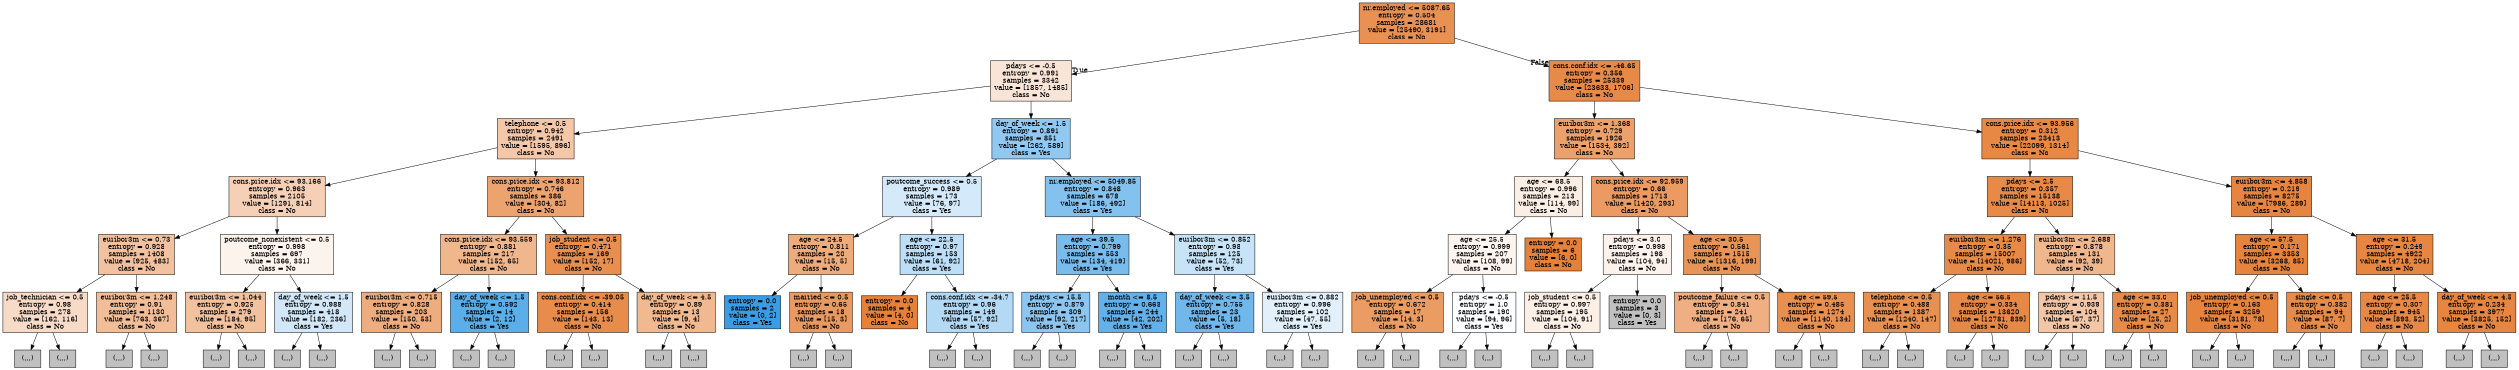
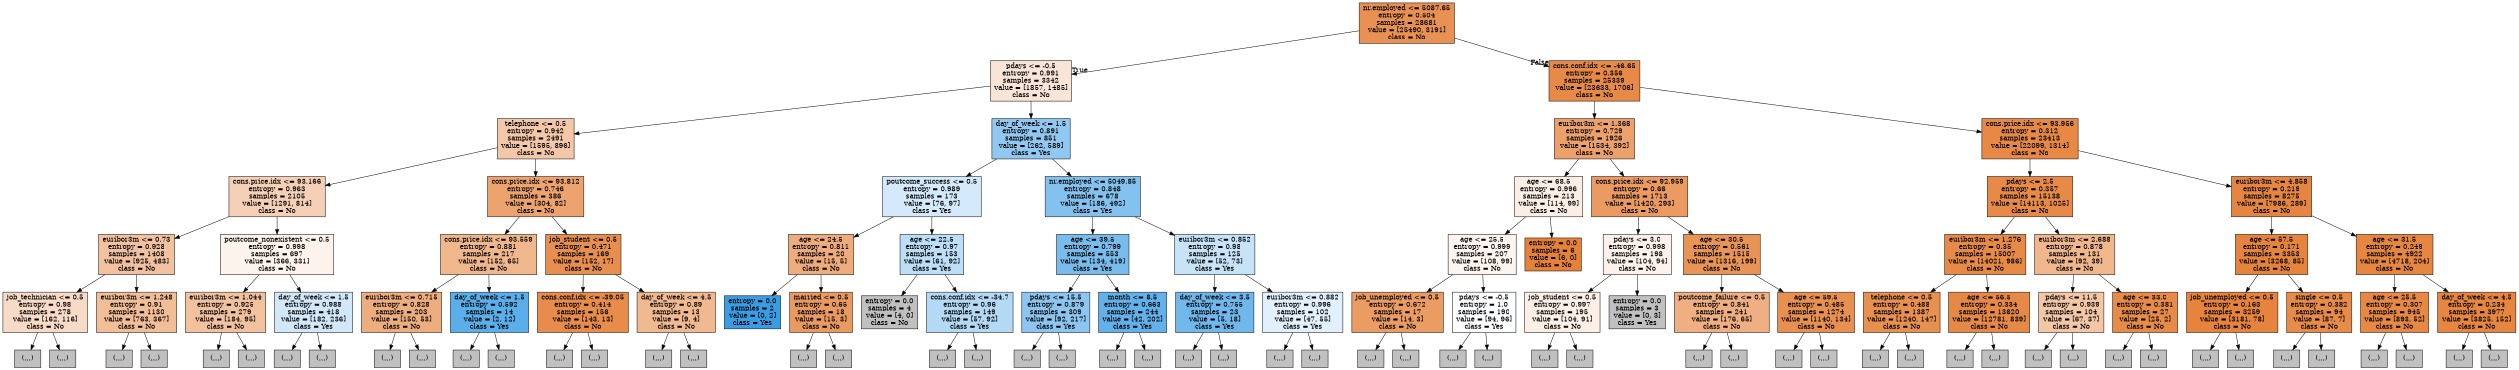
node "entropy = 0.0 samples = 4 value = [4, 0] class = No": fillcolor #e58139ff -> #c0c0c0
